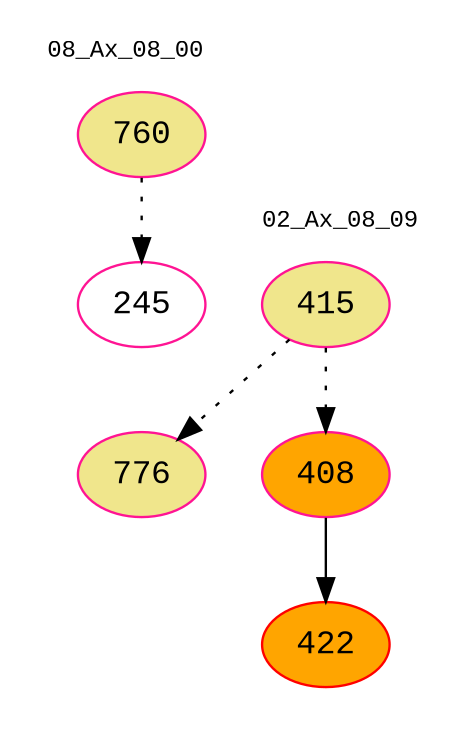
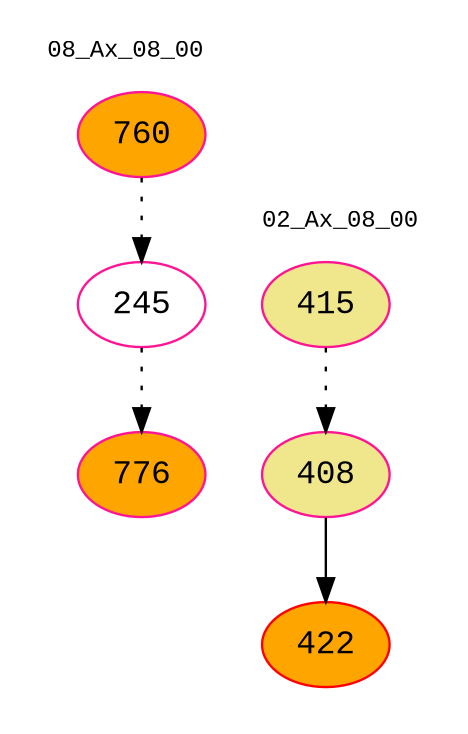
node "760": fillcolor khaki -> orange
cluster "02_Ax_08_09": label "02_Ax_08_09" -> "02_Ax_08_00"
edge "415" -> "776": now "245" -> "776"
node "776": fillcolor khaki -> orange
node "408": fillcolor orange -> khaki
